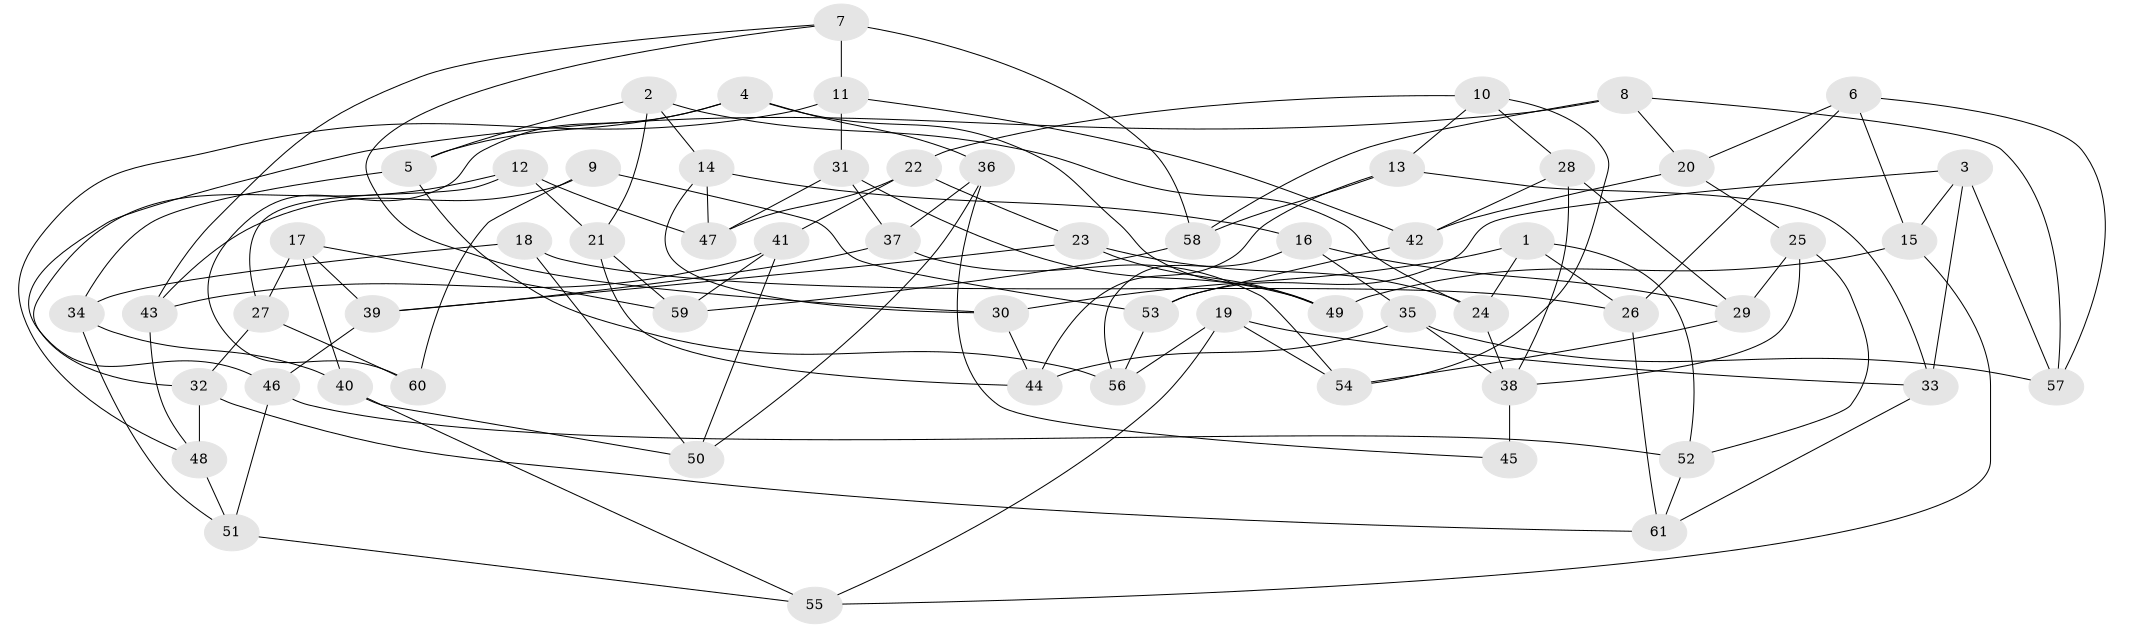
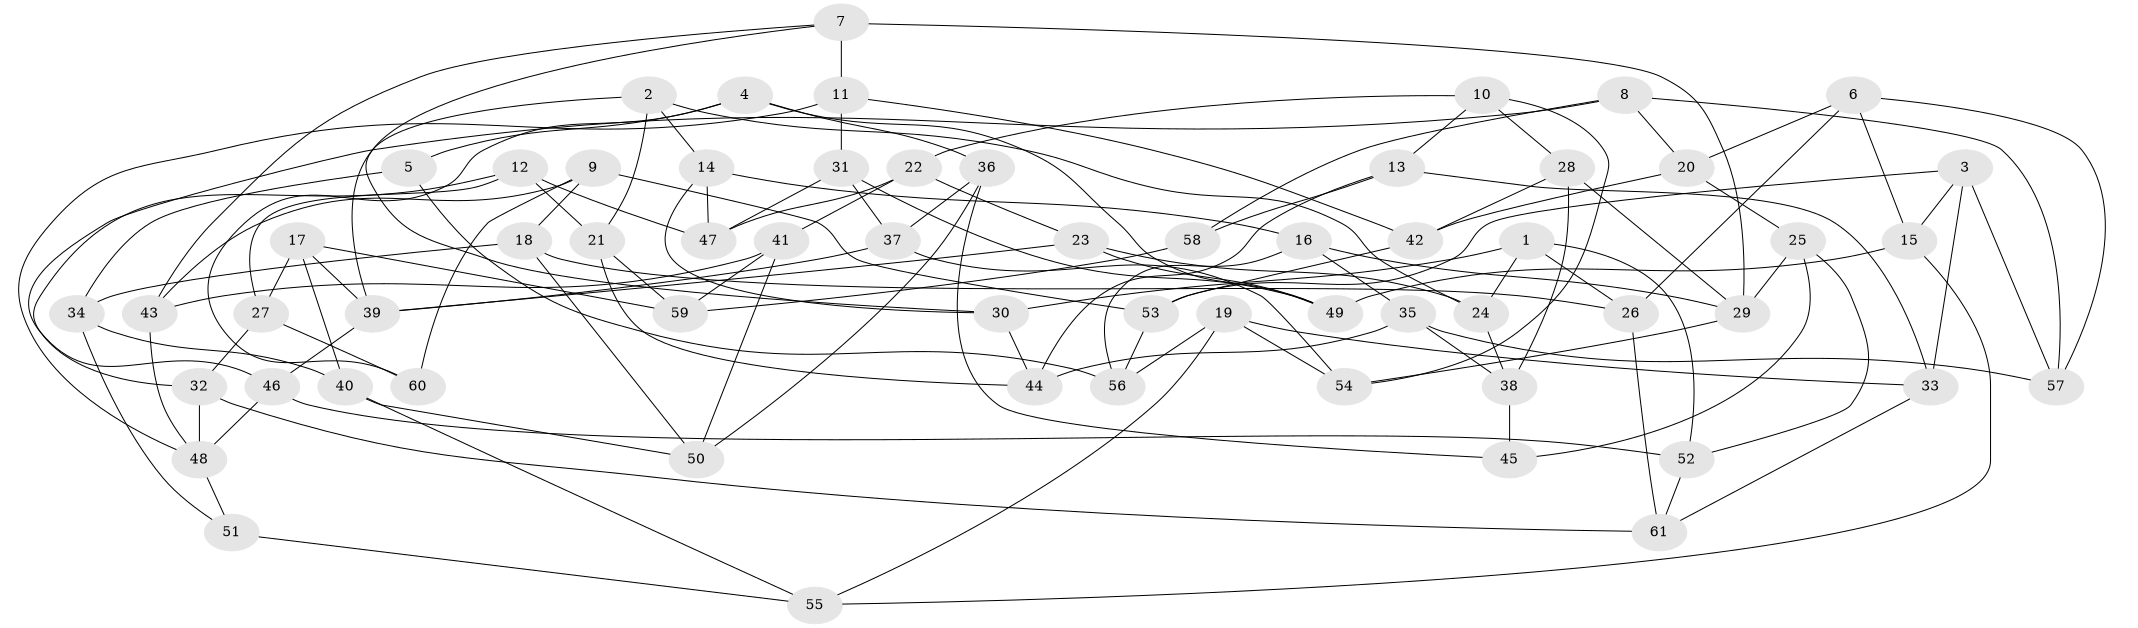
edge "7" -- "58": now "7" -- "29"
edge "2" -- "5": now "2" -- "39"
edge "9" -- "18": added
edge "25" -- "38": now "25" -- "45"
edge "46" -- "51": now "46" -- "48"
